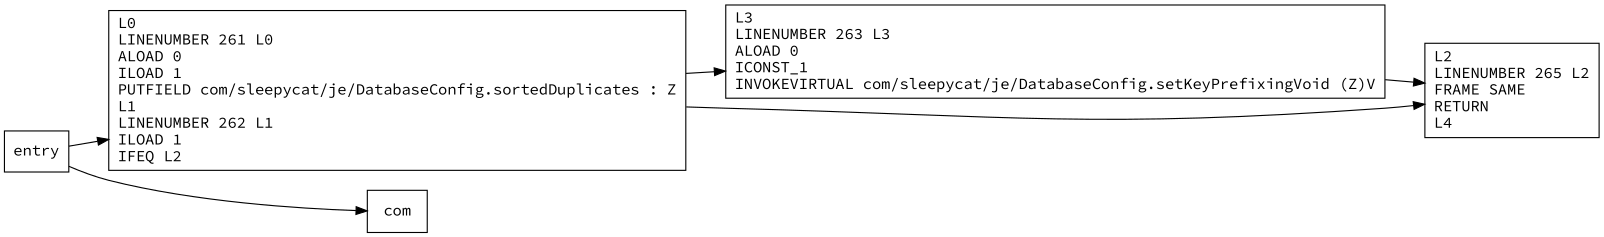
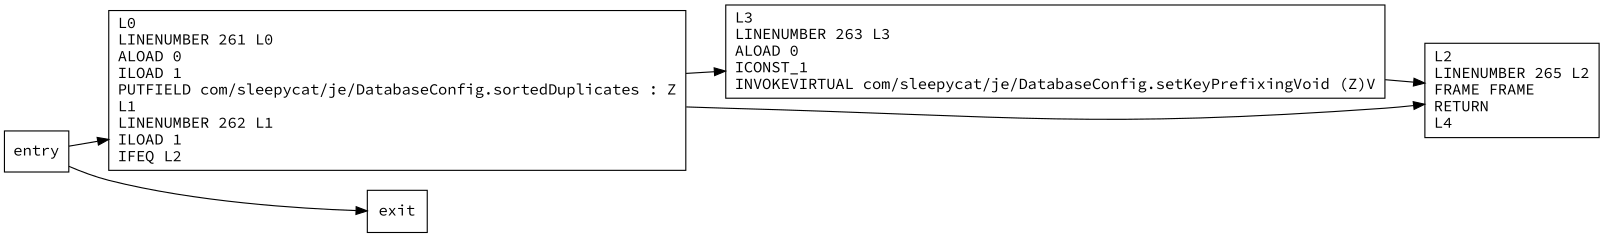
node "L2 LINENUMBER 265 L2 FRAME SAME RETURN L4": label "L2 LINENUMBER 265 L2 FRAME SAME RETURN L4" -> "L2 LINENUMBER 265 L2 FRAME FRAME RETURN L4"
node "com": label "com" -> "exit"
